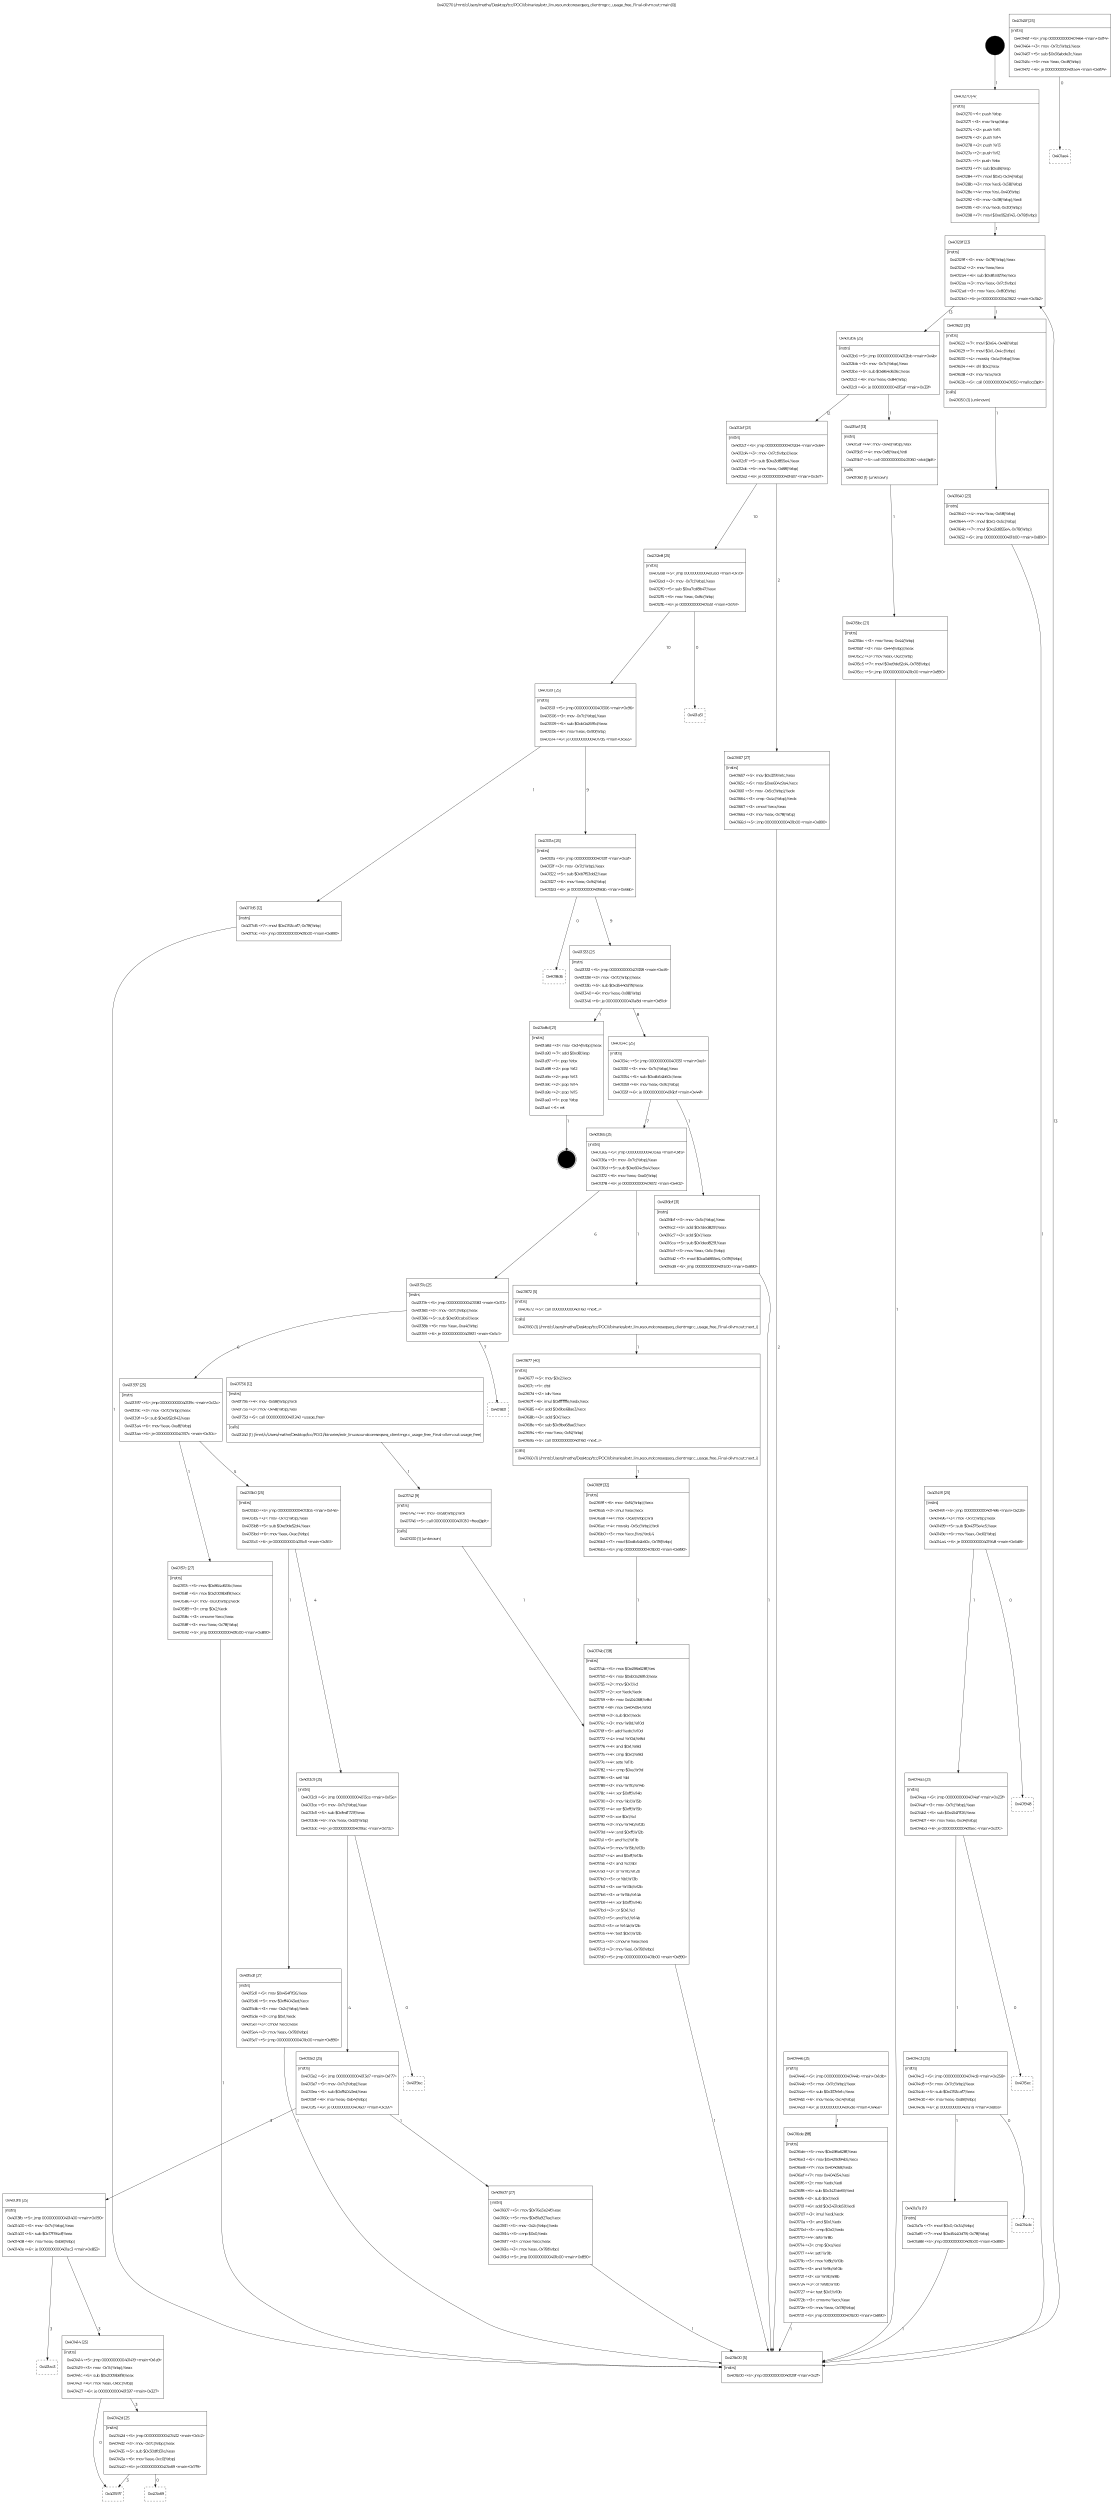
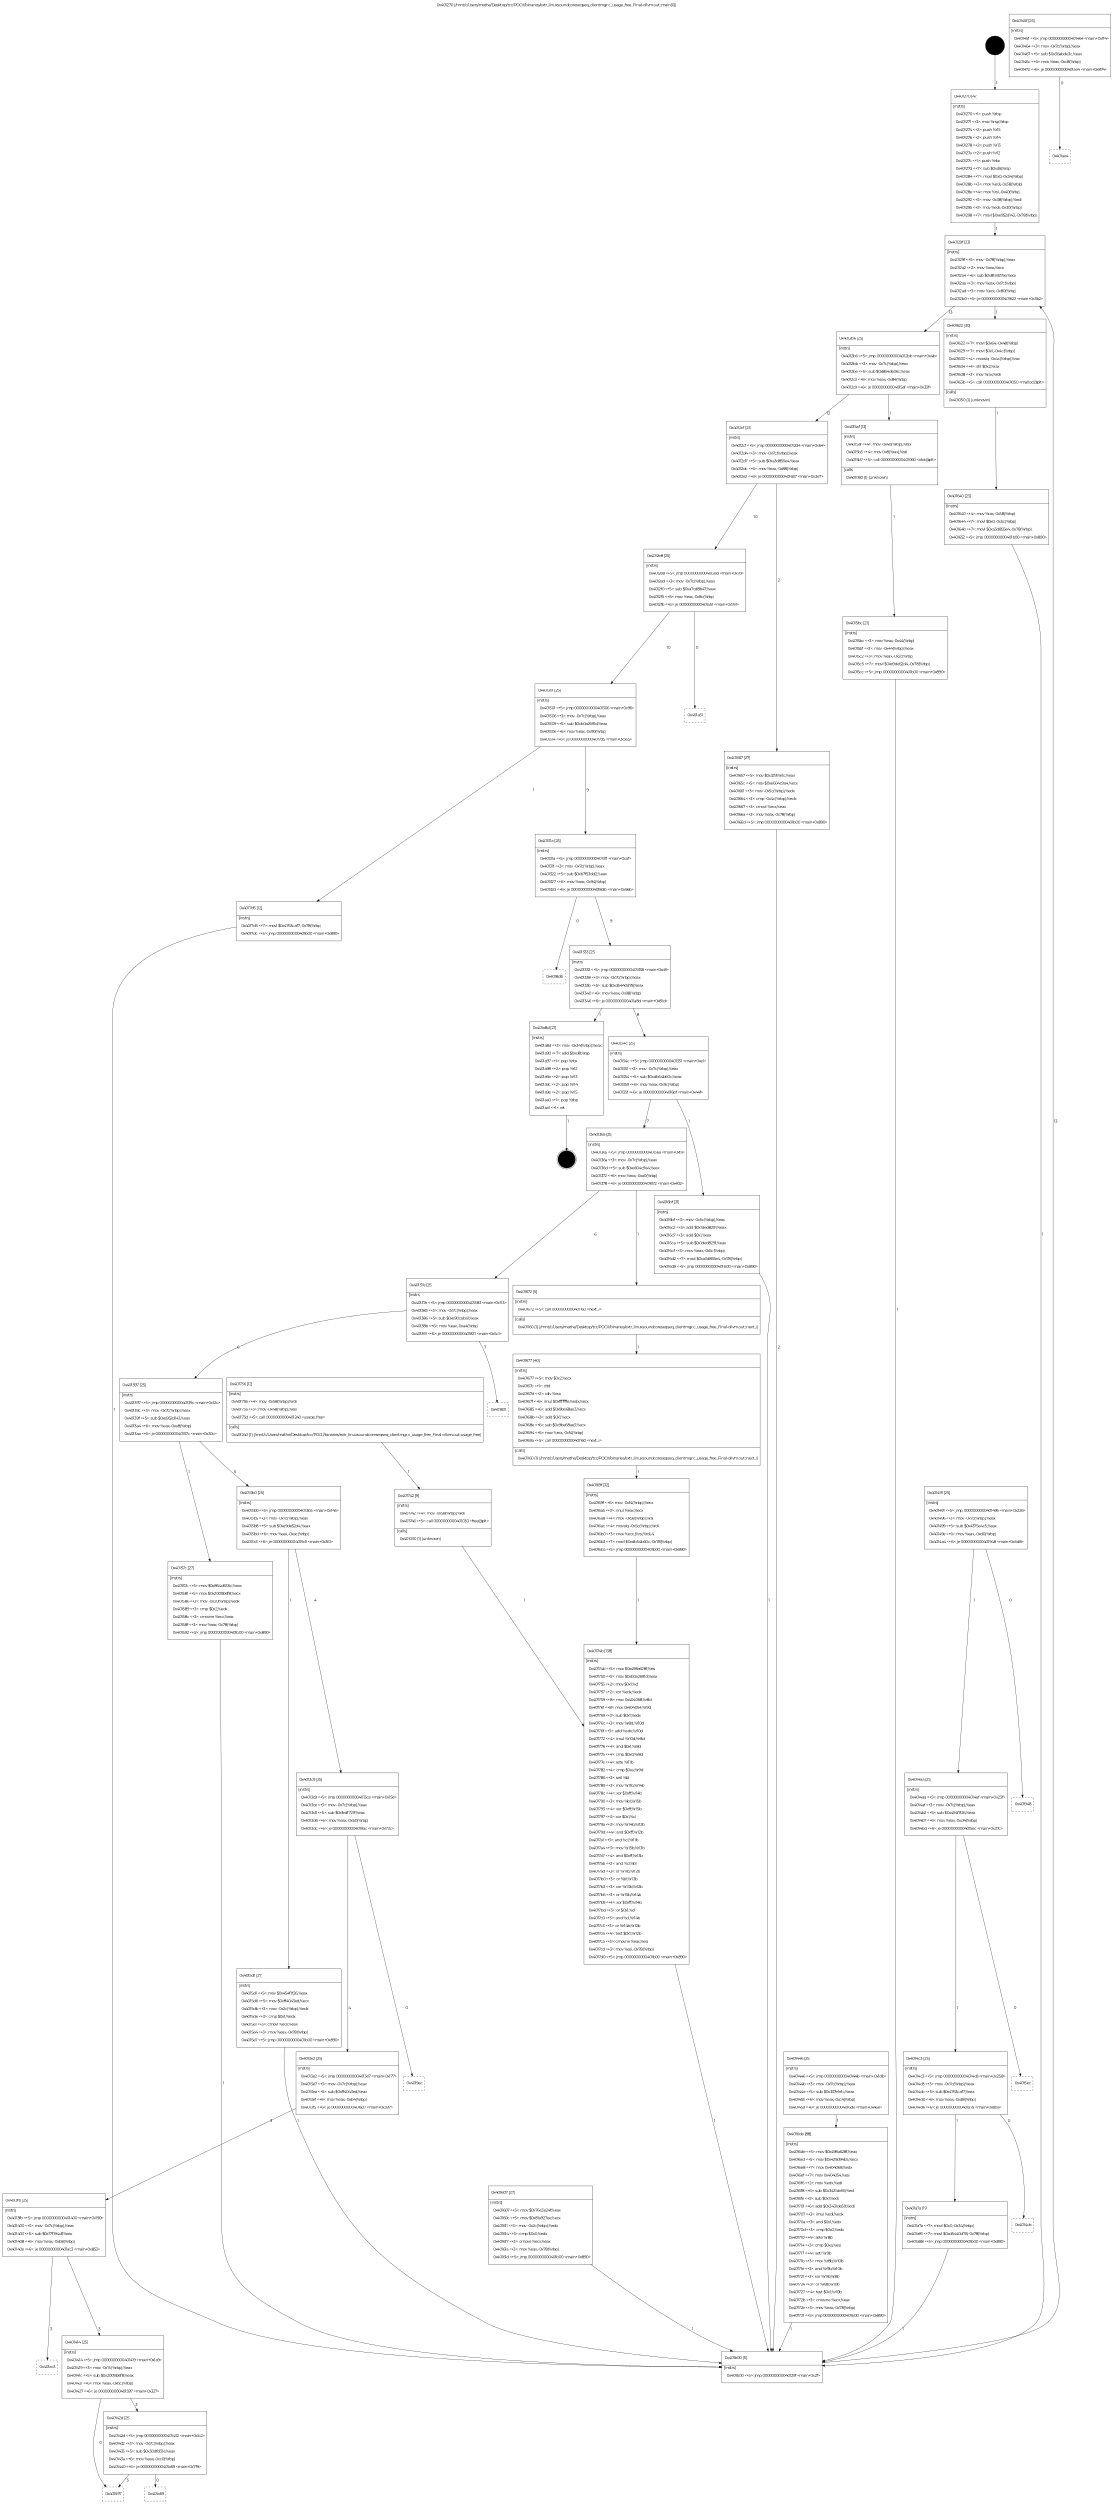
edge "0x4013e2 [25]" -> "0x401607 [27]": removed, label "1"
